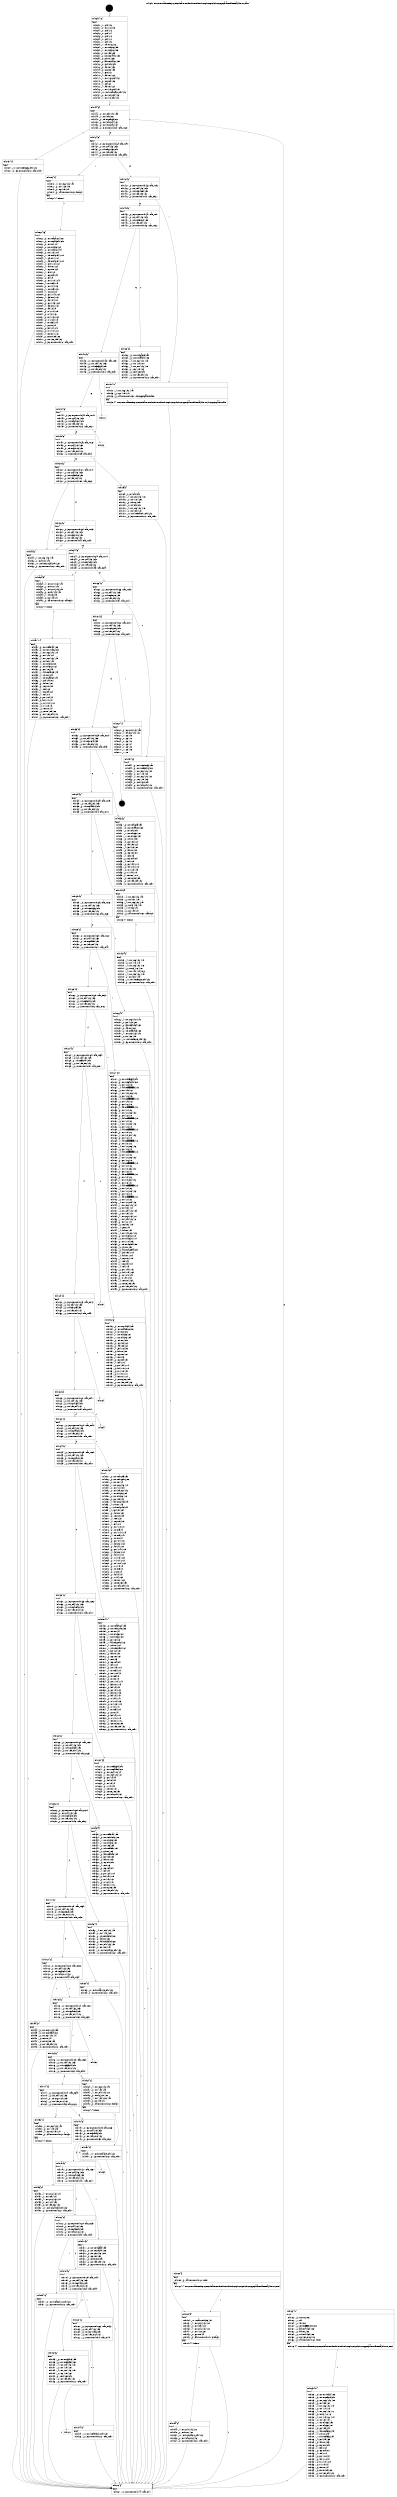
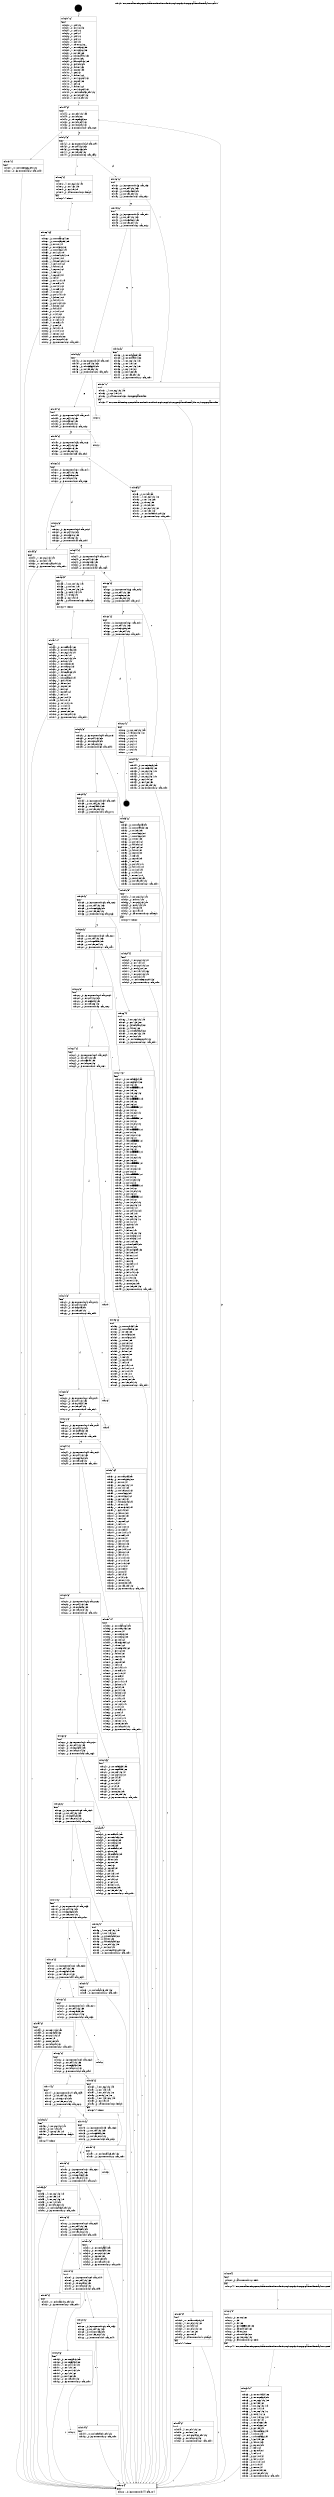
edge "0x401c0e [5]" -> "0x401d2d [29]": now "0x401c0e [5]" -> "0x401c13 [40]"
